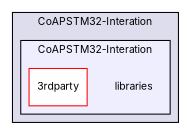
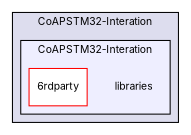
node "3rdparty": label "3rdparty" -> "6rdparty"
